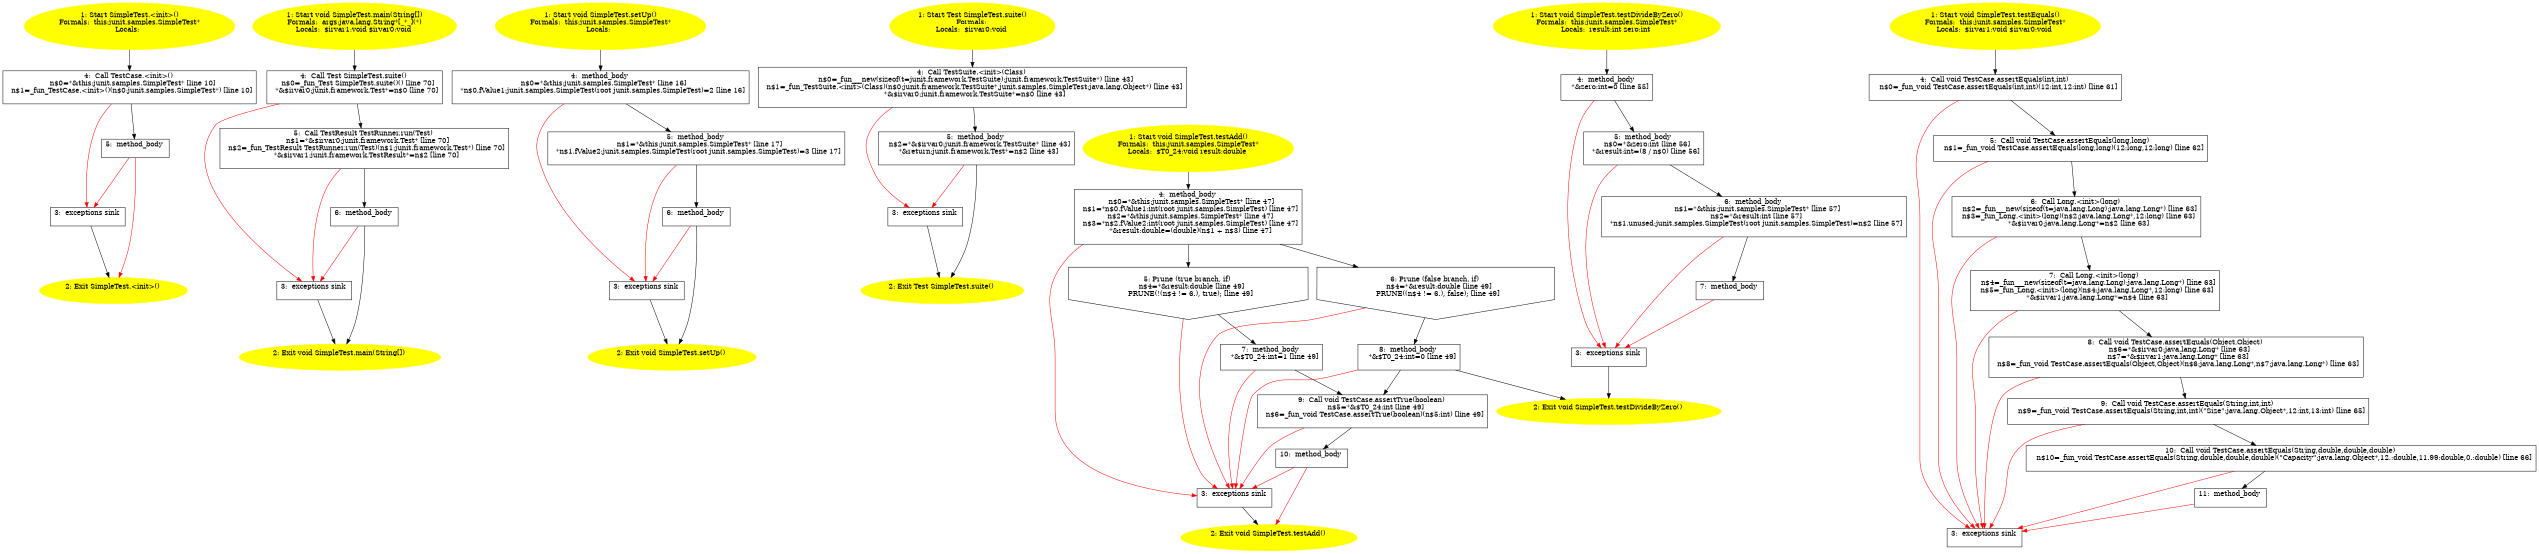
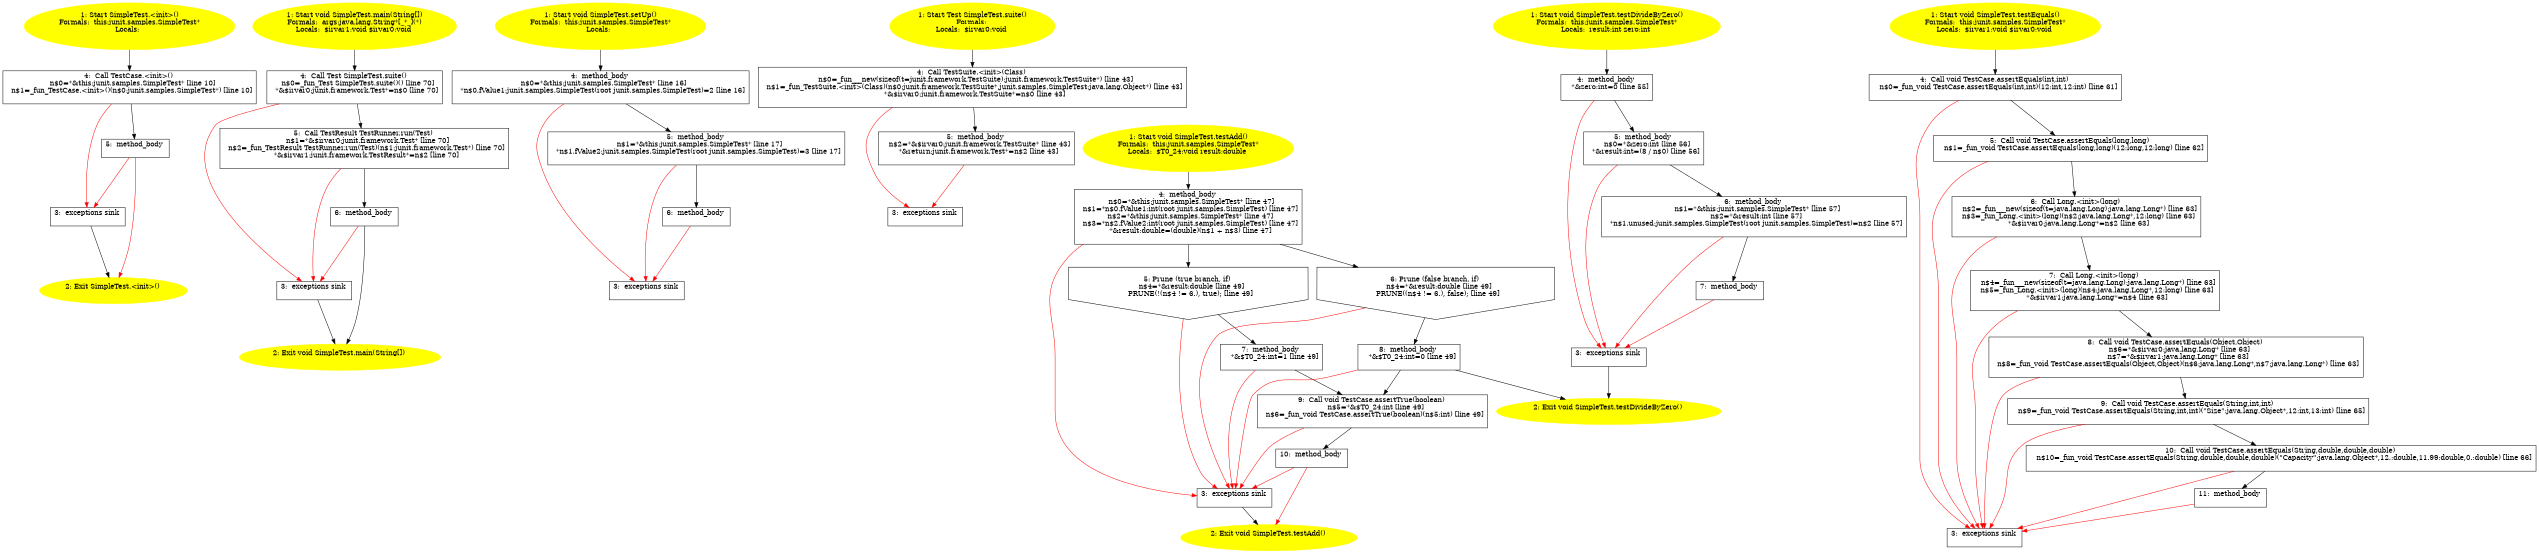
node "2: Exit Test SimpleTest.suite()": removed
node "2: Exit void SimpleTest.setUp()": removed
